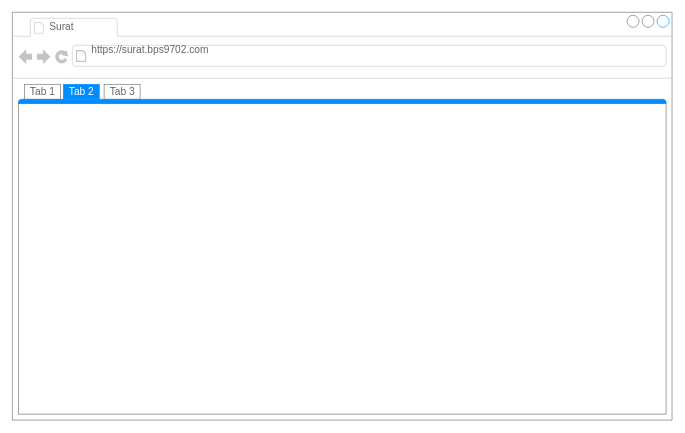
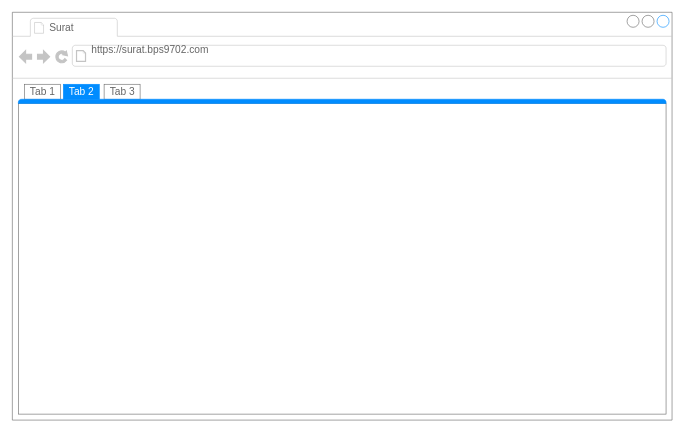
node "Surat": size 66x16 -> 111x18
